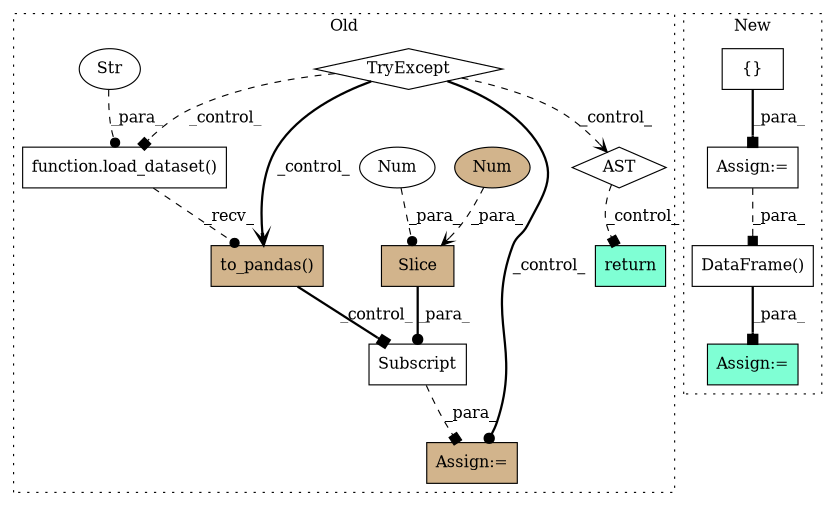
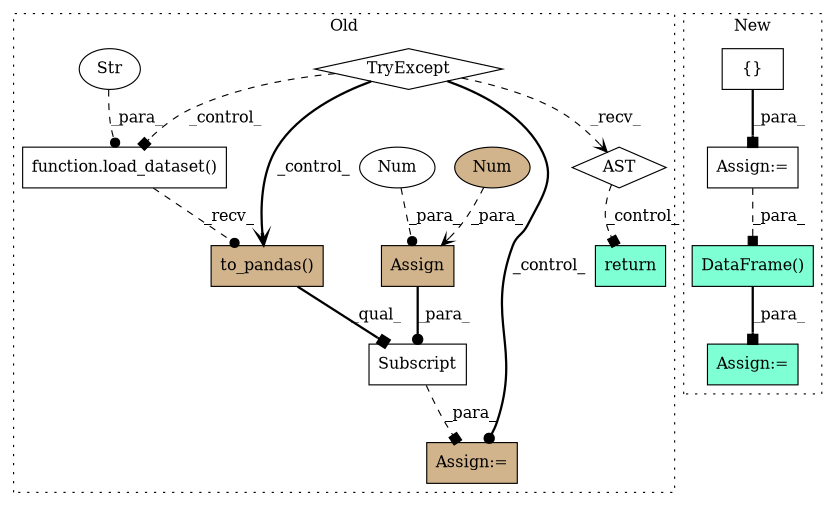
edge "TryExcept" -> "AST": label "_control_" -> "_recv_"
node "Slice": label "Slice" -> "Assign"
node "DataFrame()": fillcolor white -> aquamarine
edge "to_pandas()" -> "Subscript": label "_control_" -> "_qual_"
